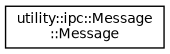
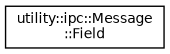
node "utility::ipc::Message ::Message": label "utility::ipc::Message ::Message" -> "utility::ipc::Message ::Field"
